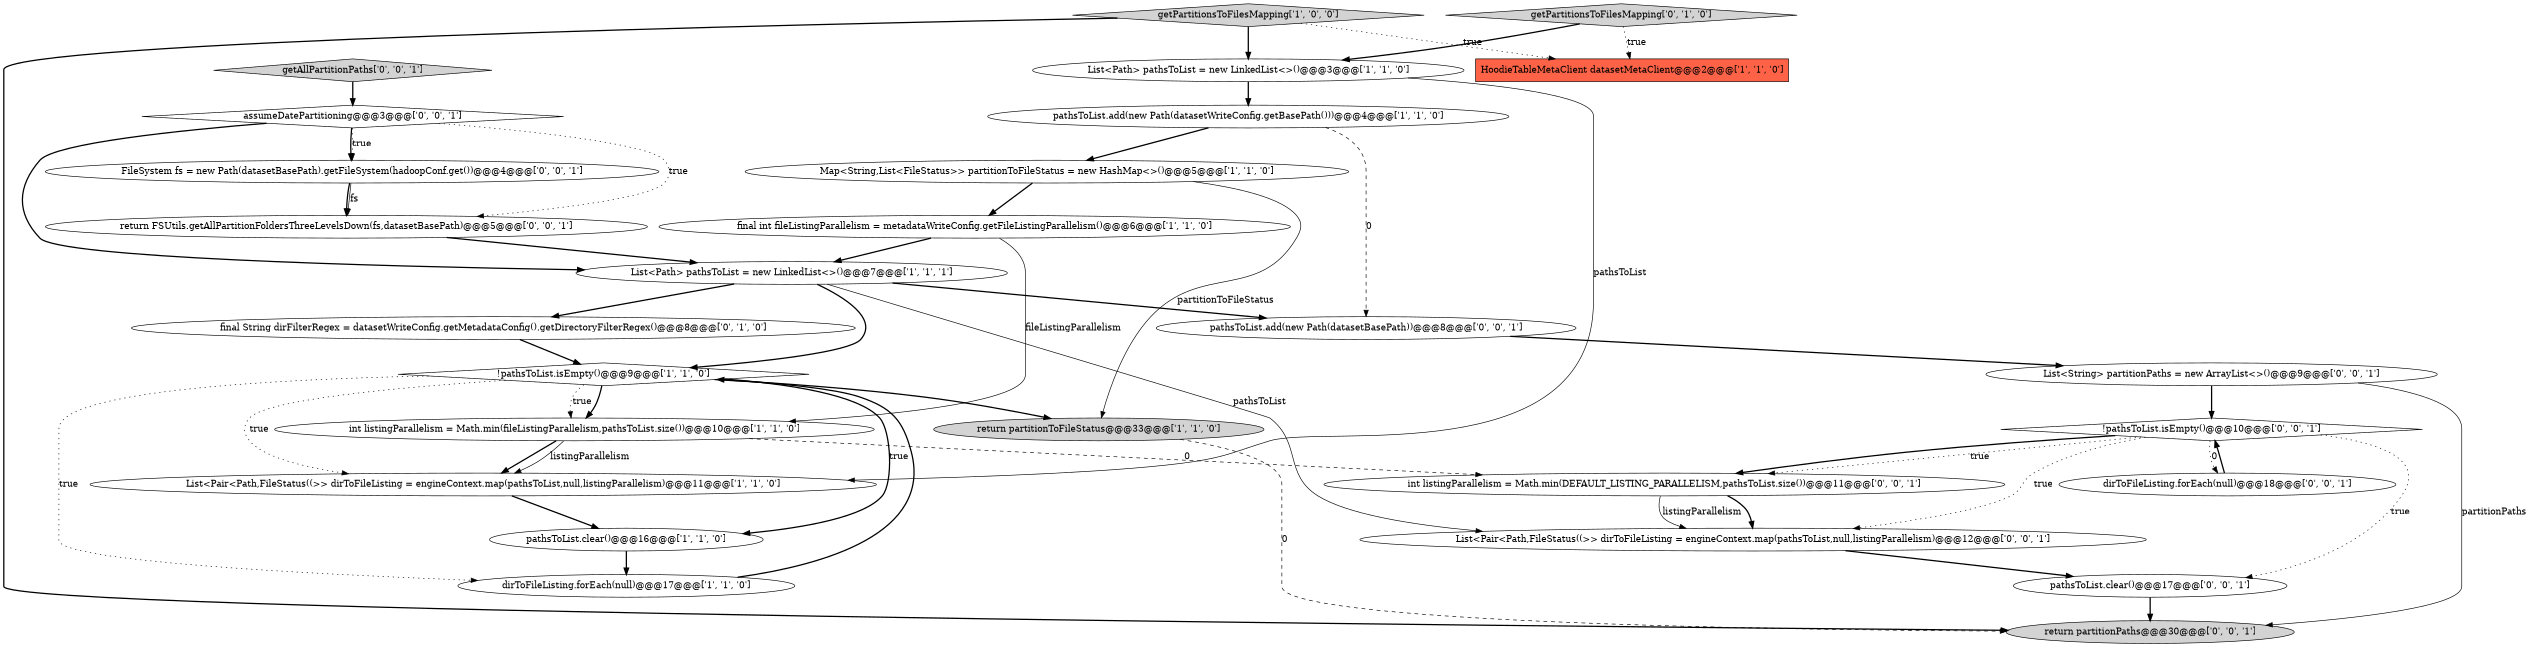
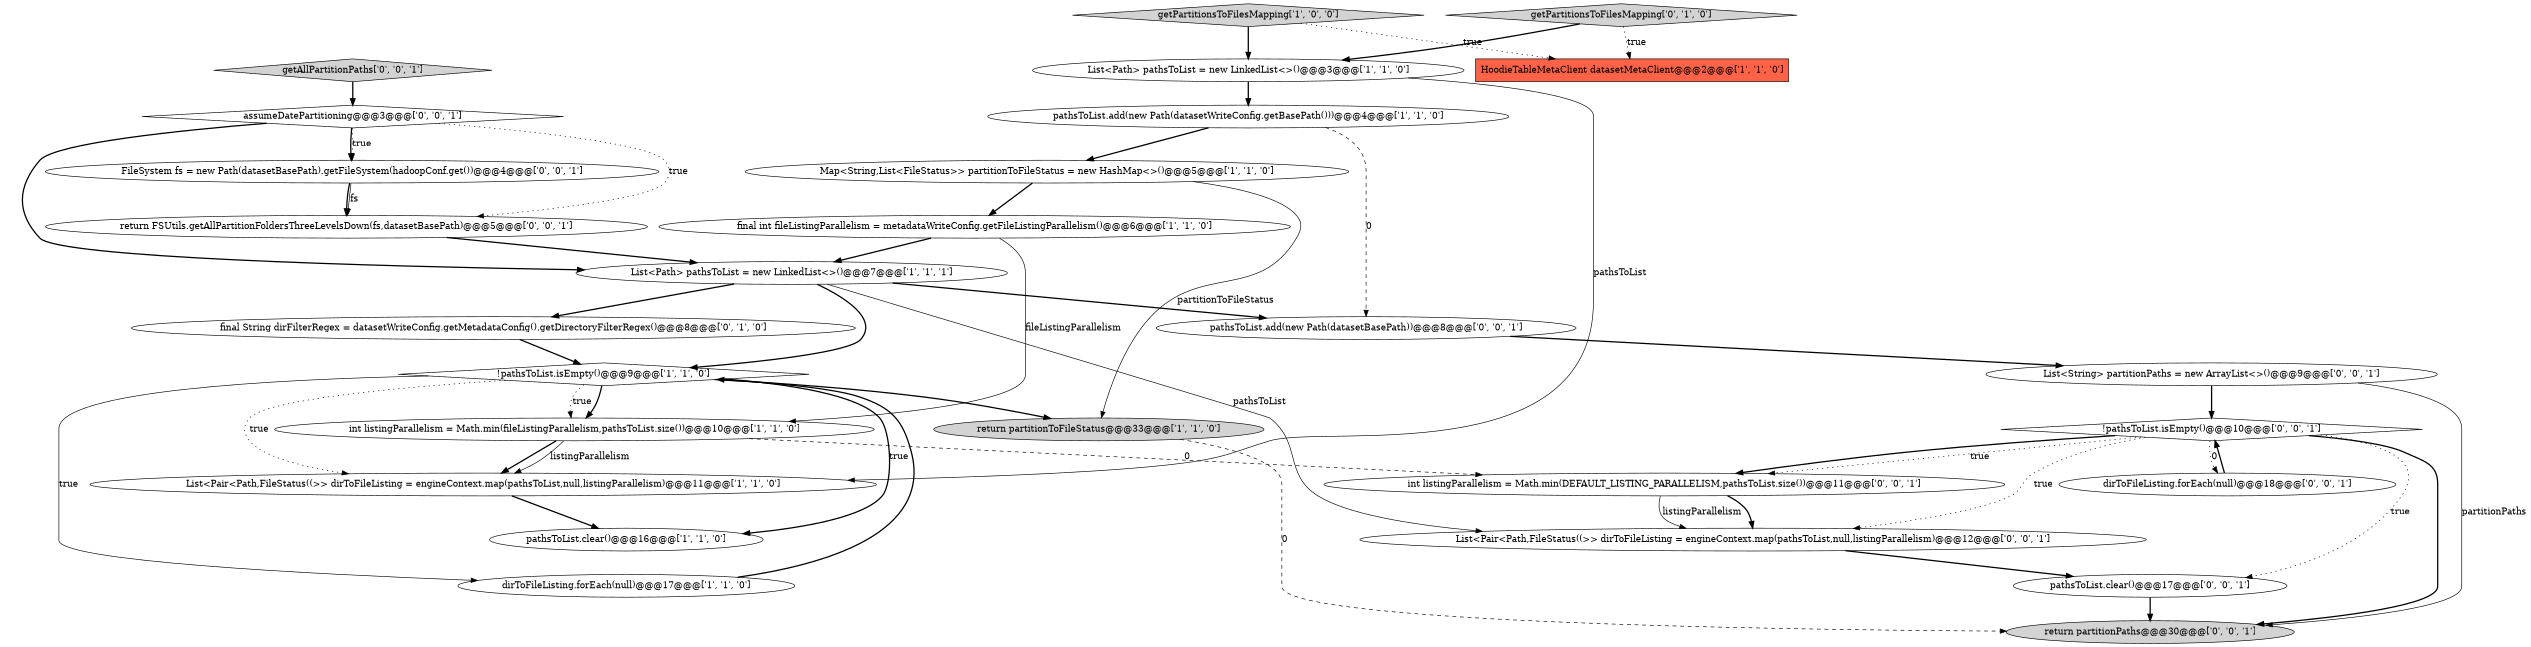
edge "!pathsToList.isEmpty()@@@9@@@['1', '1', '0']" -> "dirToFileListing.forEach(null)@@@17@@@['1', '1', '0']": style dotted -> solid
edge "pathsToList.clear()@@@16@@@['1', '1', '0']" -> "dirToFileListing.forEach(null)@@@17@@@['1', '1', '0']": removed
edge "getPartitionsToFilesMapping['1', '0', '0']" -> "return partitionPaths@@@30@@@['0', '0', '1']": now "!pathsToList.isEmpty()@@@10@@@['0', '0', '1']" -> "return partitionPaths@@@30@@@['0', '0', '1']"
